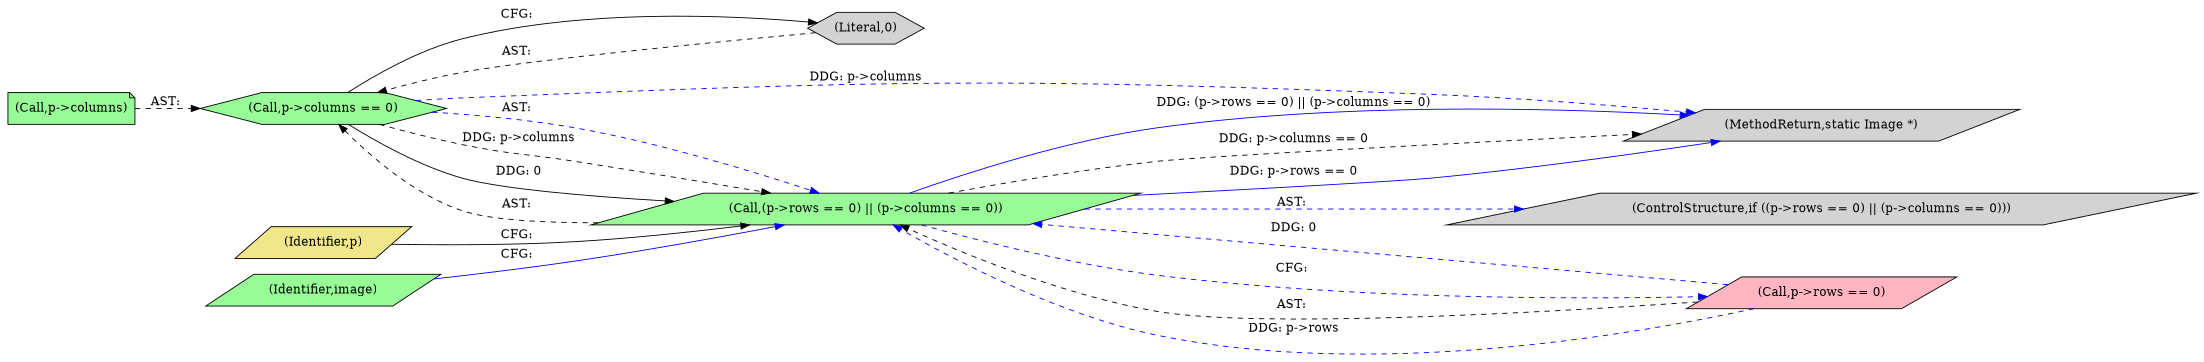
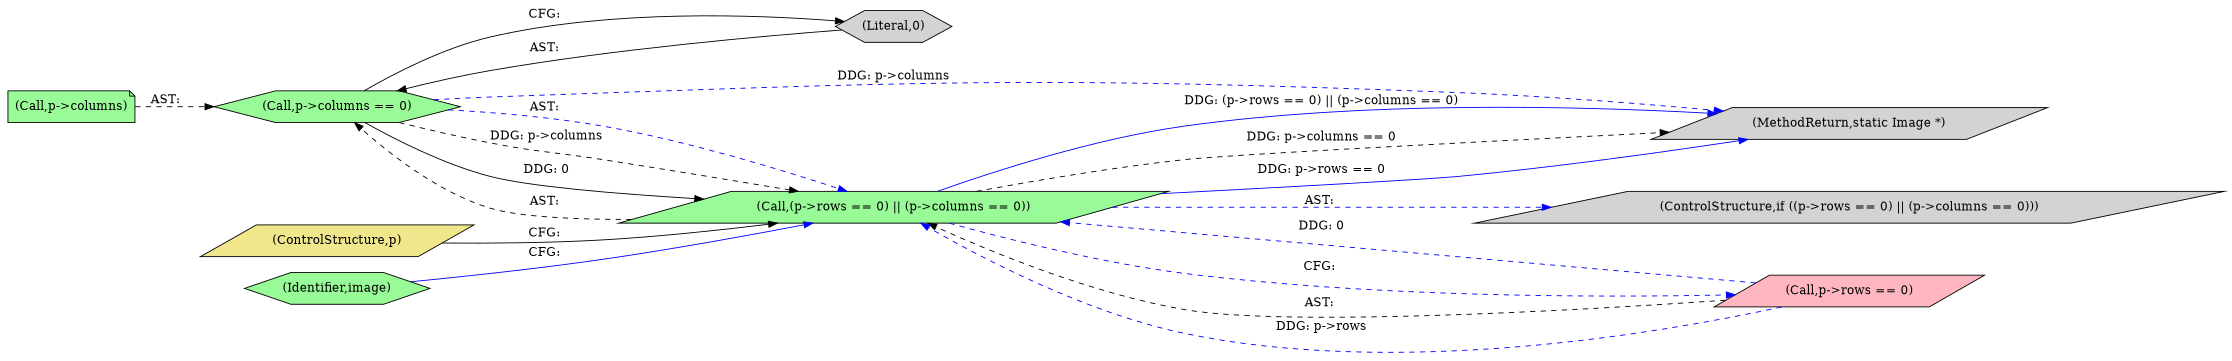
edge "(Literal,0)" -> "(Call,p->columns == 0)": style dashed -> solid
node "(Identifier,p)": label "(Identifier,p)" -> "(ControlStructure,p)"
node "(Identifier,image)": shape parallelogram -> hexagon
